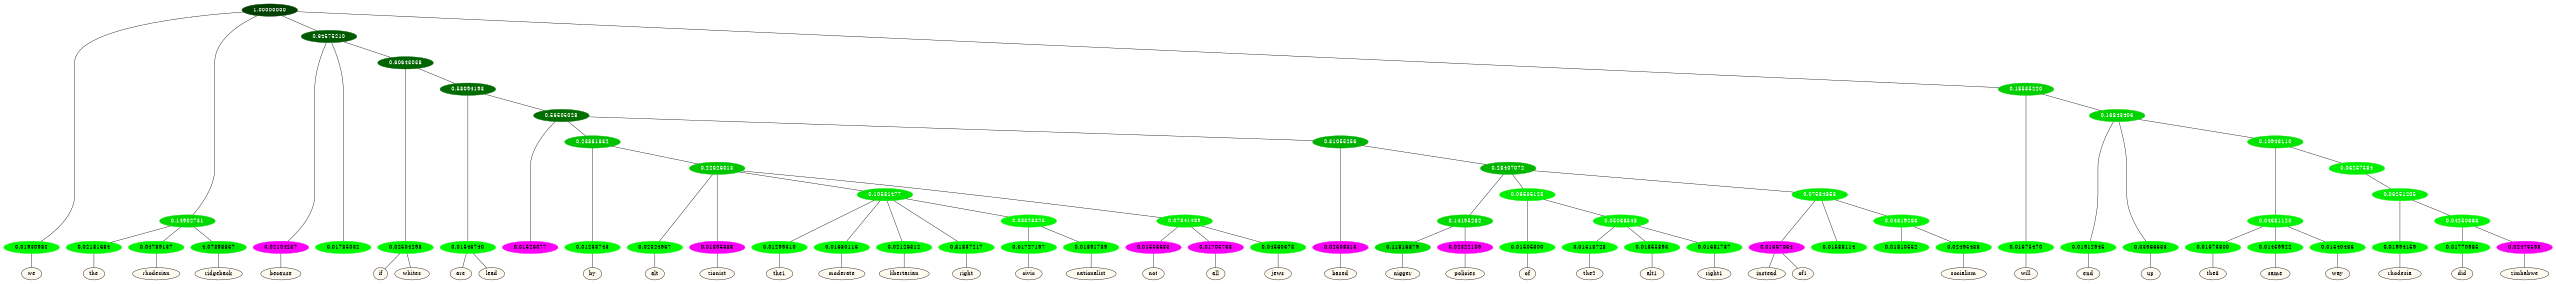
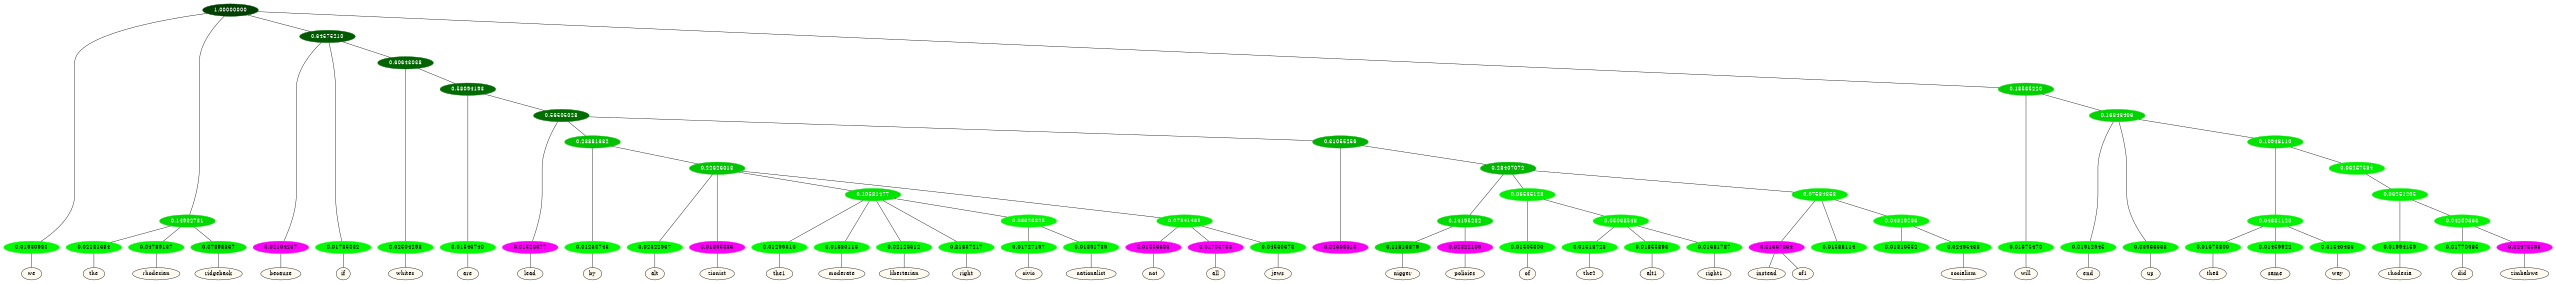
node "4.07898867": label "4.07898867" -> "0.07898867"
node "0.02324967": label "0.02324967" -> "0.02322967"
edge "0.02504298" -- "if": now "0.01785032" -- "if"
edge "0.01546740" -- "lead": now "0.01526077" -- "lead"
node "based": removed
